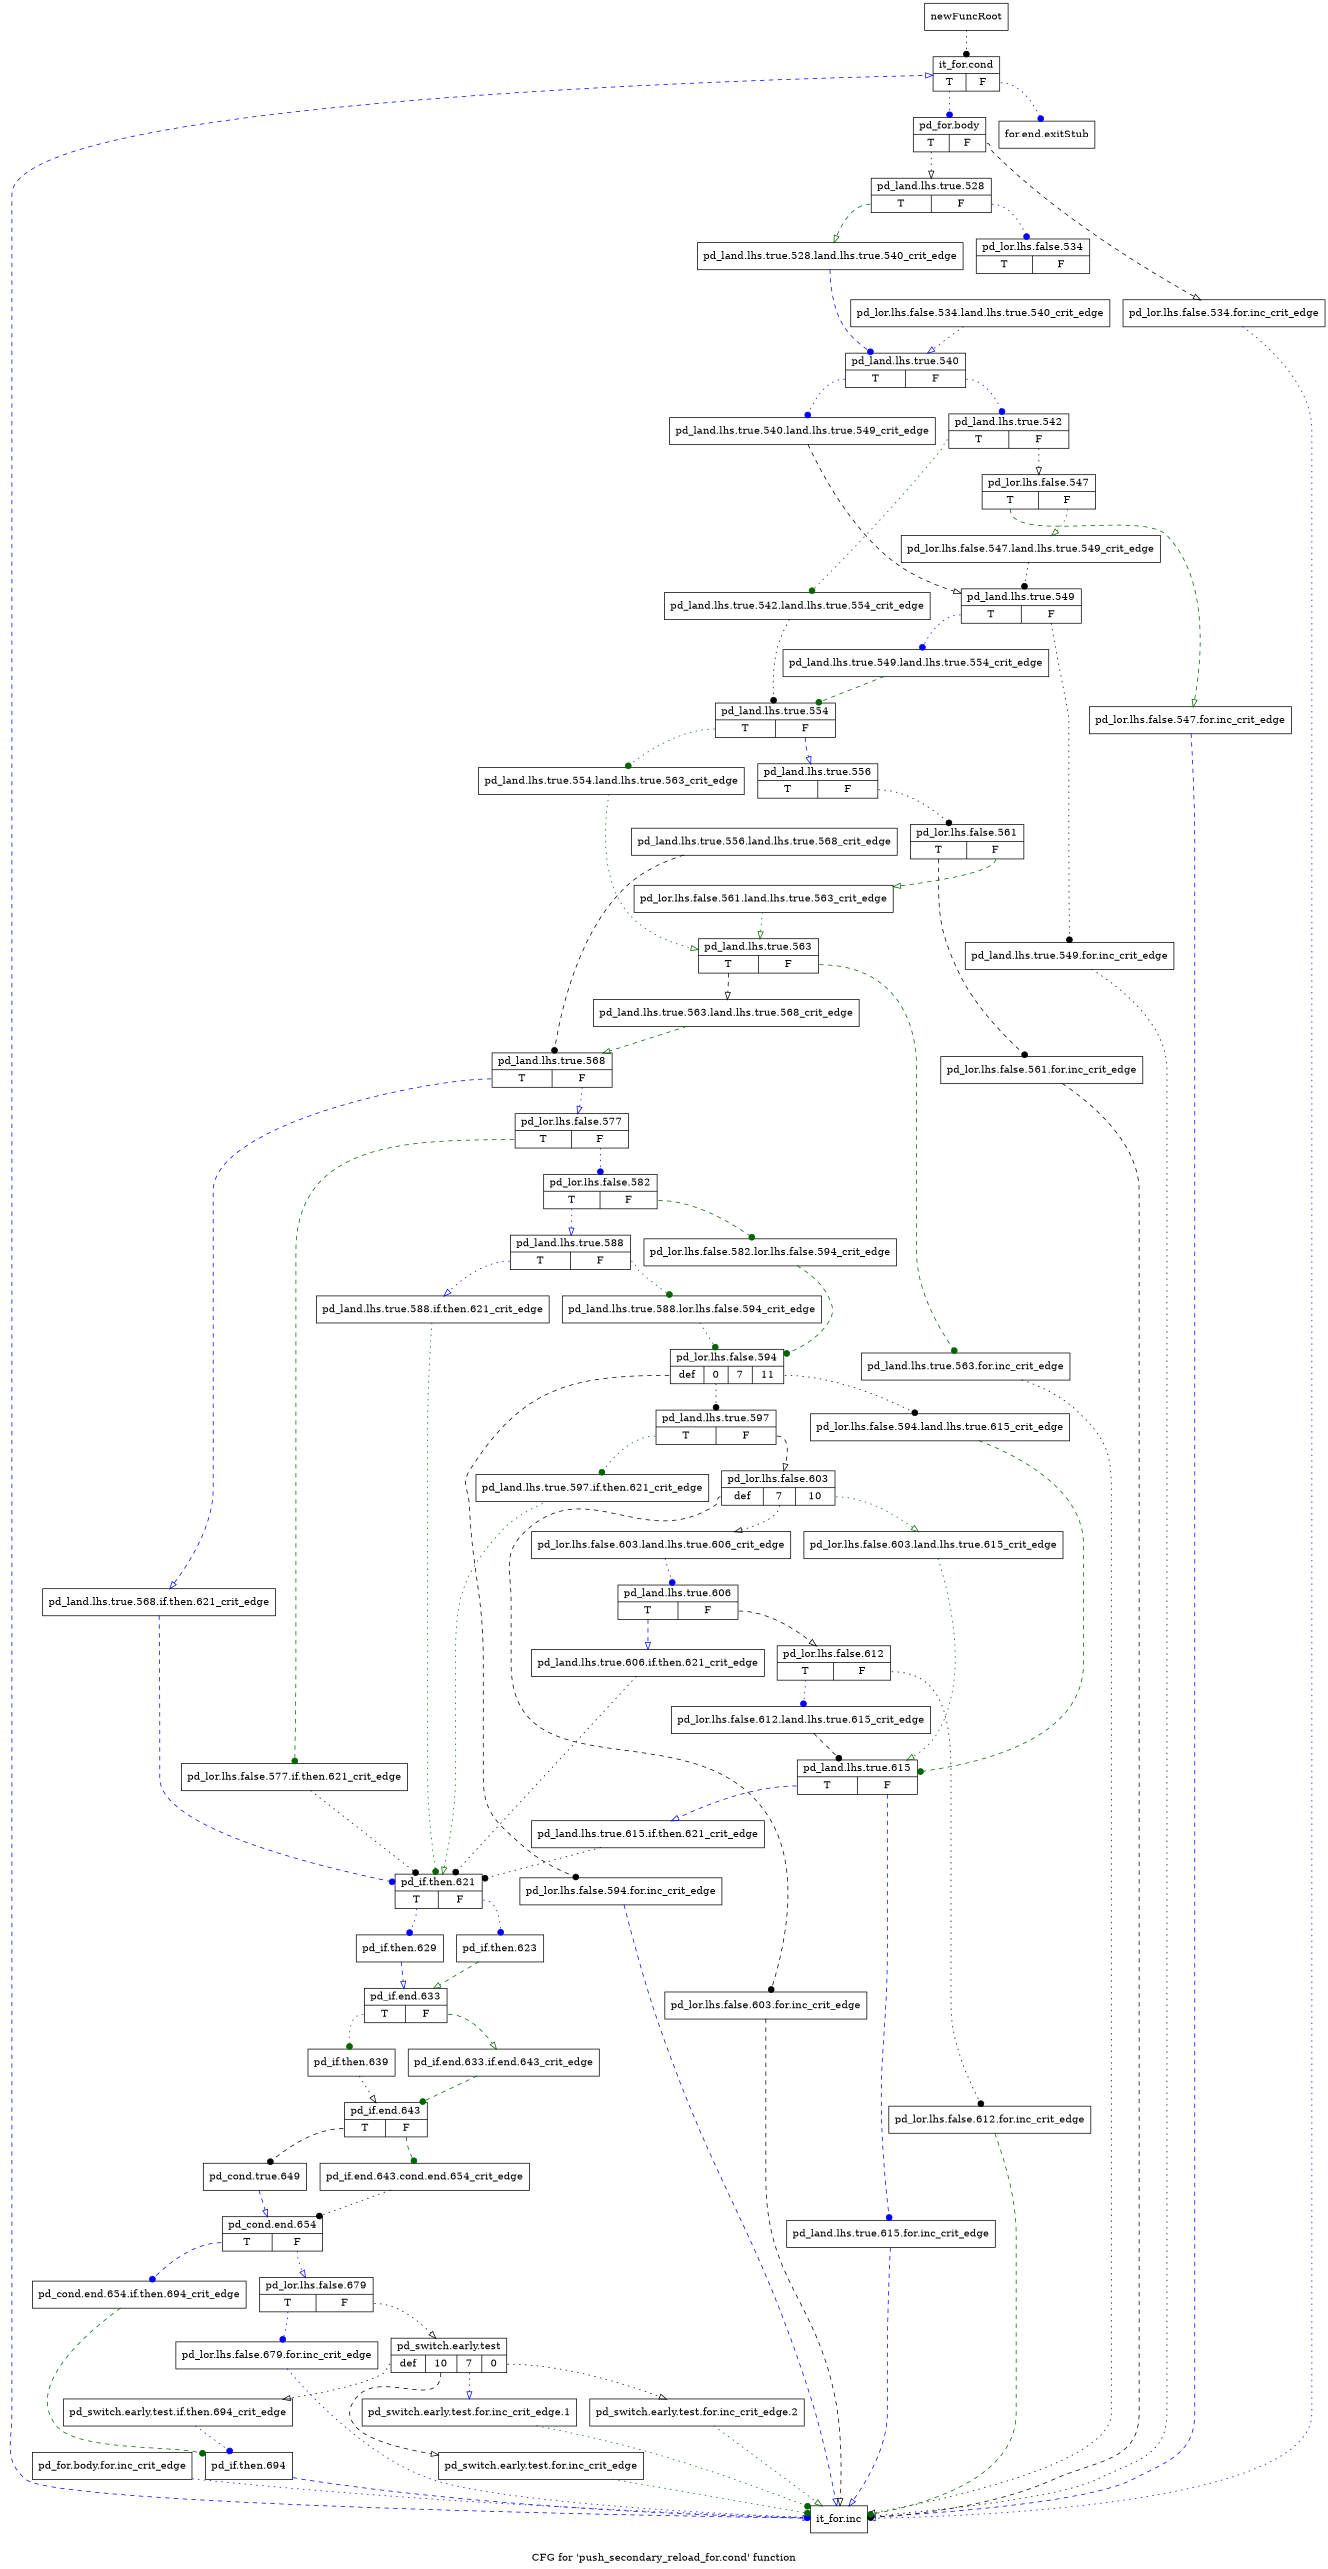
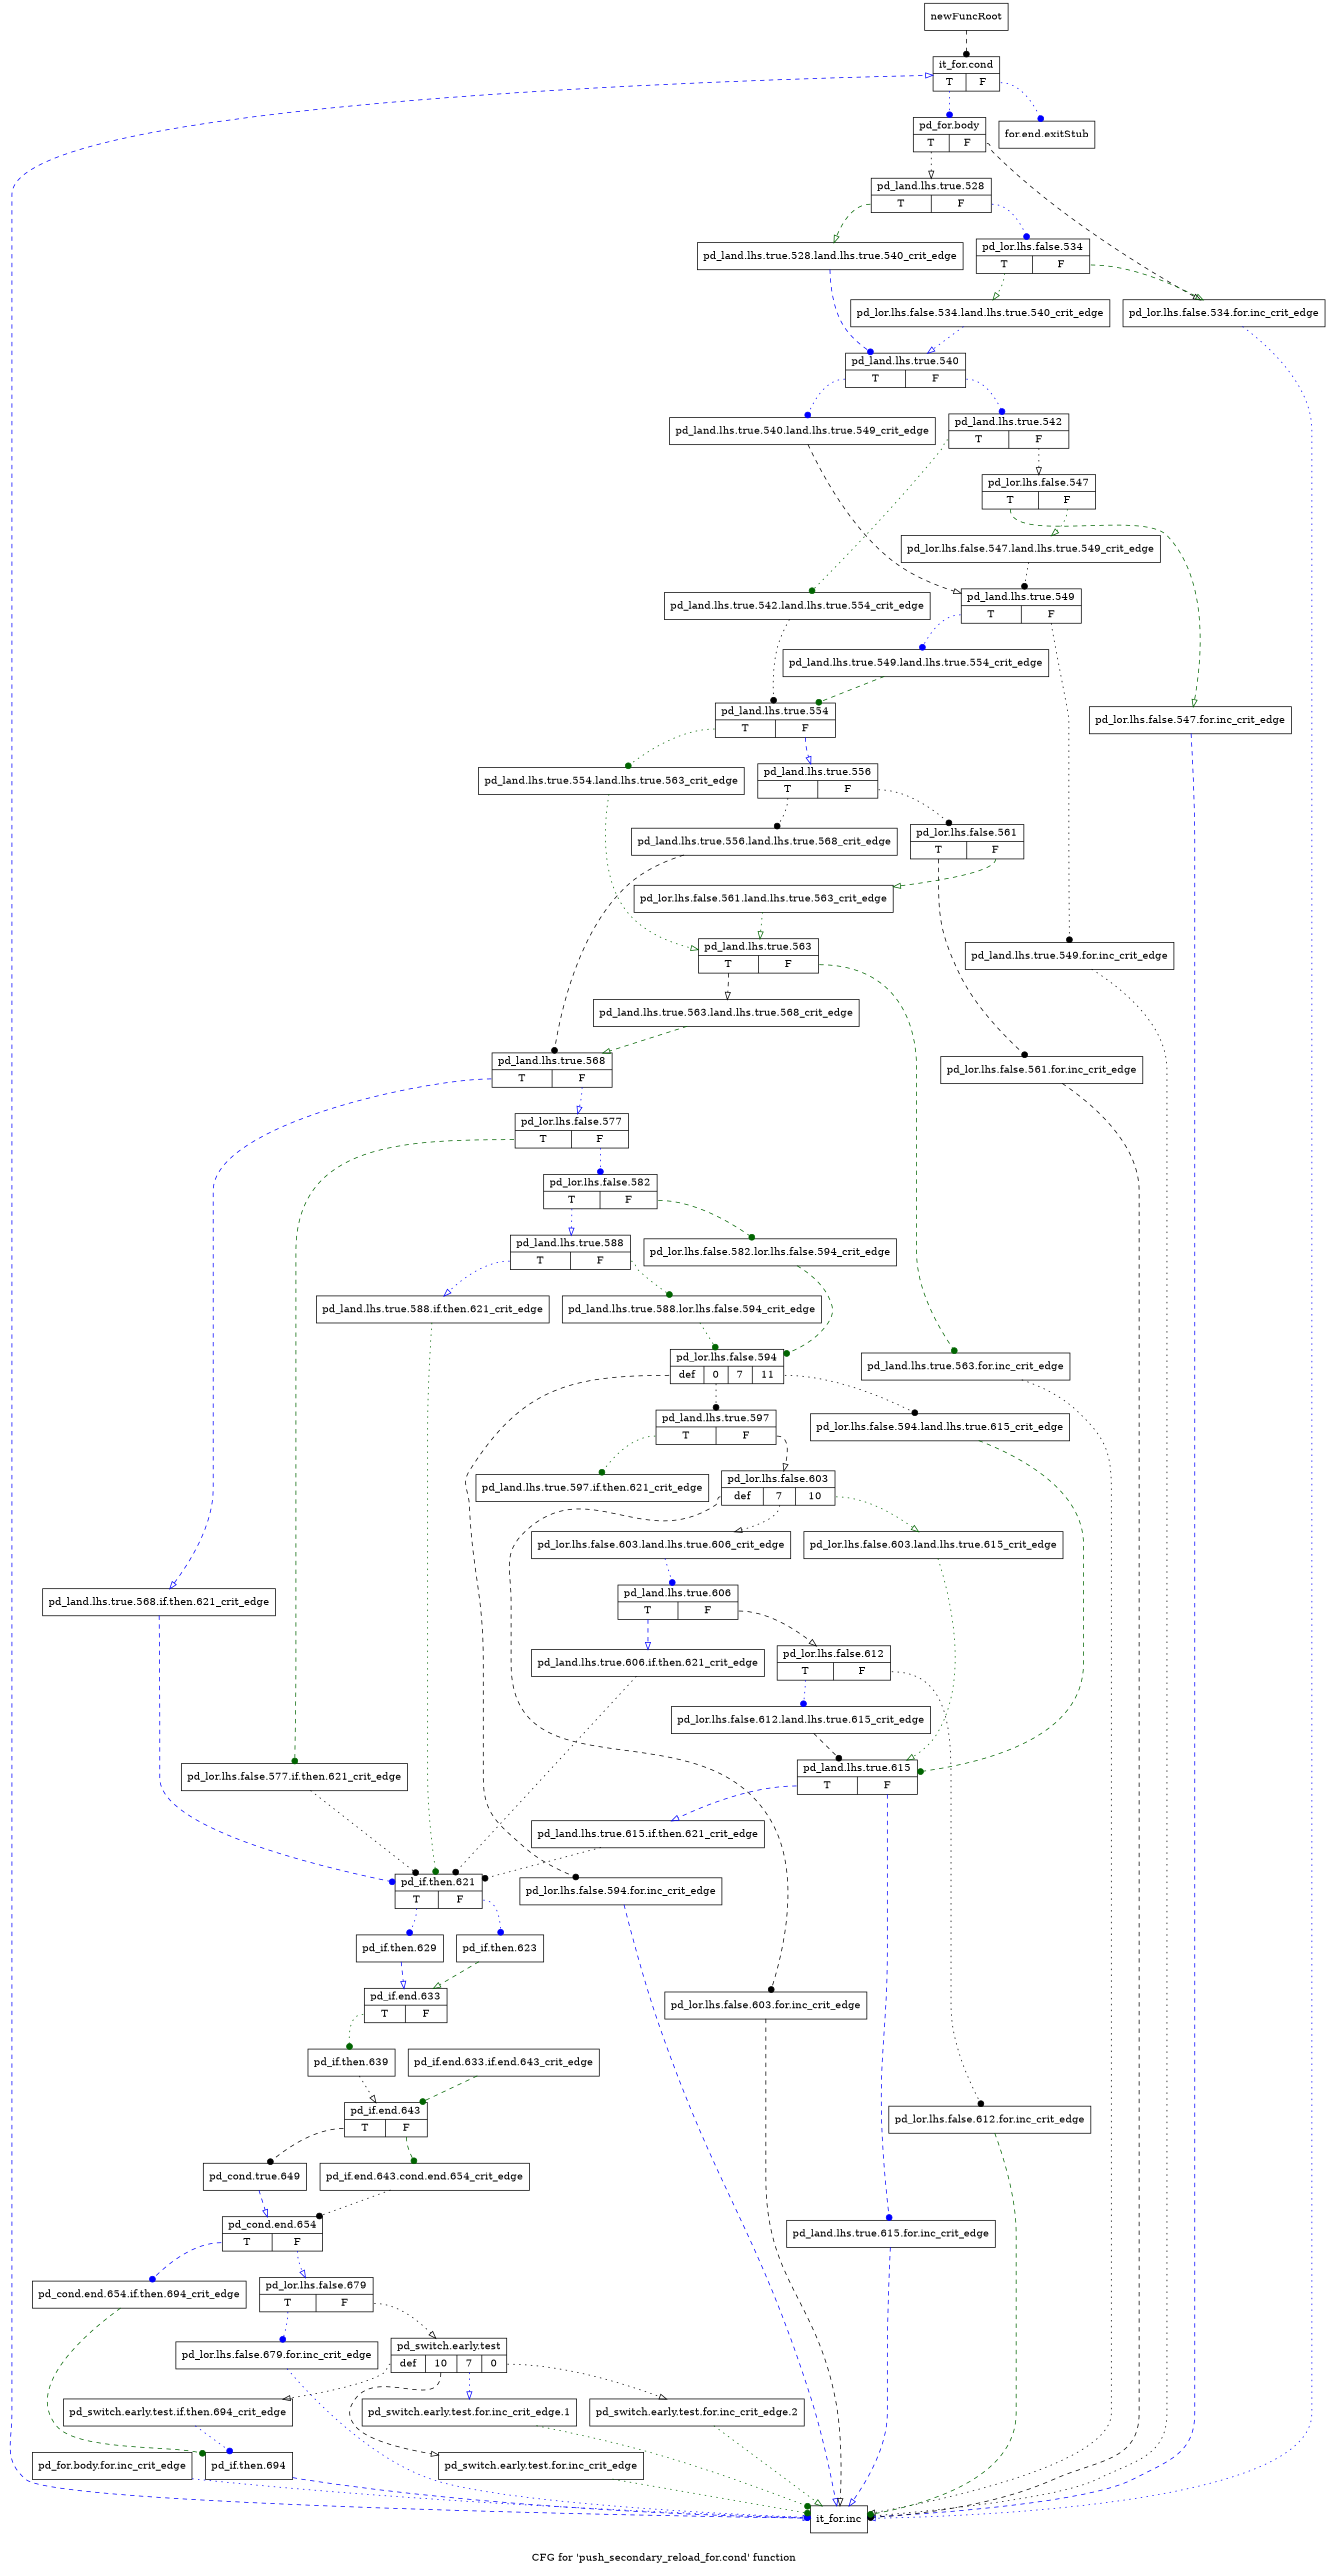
edge "newFuncRoot" -> "it_for.cond": style dotted -> dashed
edge "pd_lor.lhs.false.534" -> "pd_lor.lhs.false.534.for.inc_crit_edge": added
edge "pd_lor.lhs.false.534" -> "pd_lor.lhs.false.534.land.lhs.true.540_crit_edge": added
edge "pd_land.lhs.true.556" -> "pd_land.lhs.true.556.land.lhs.true.568_crit_edge": added
edge "pd_land.lhs.true.597.if.then.621_crit_edge" -> "pd_if.then.621": removed
edge "pd_if.end.633" -> "pd_if.end.633.if.end.643_crit_edge": removed
